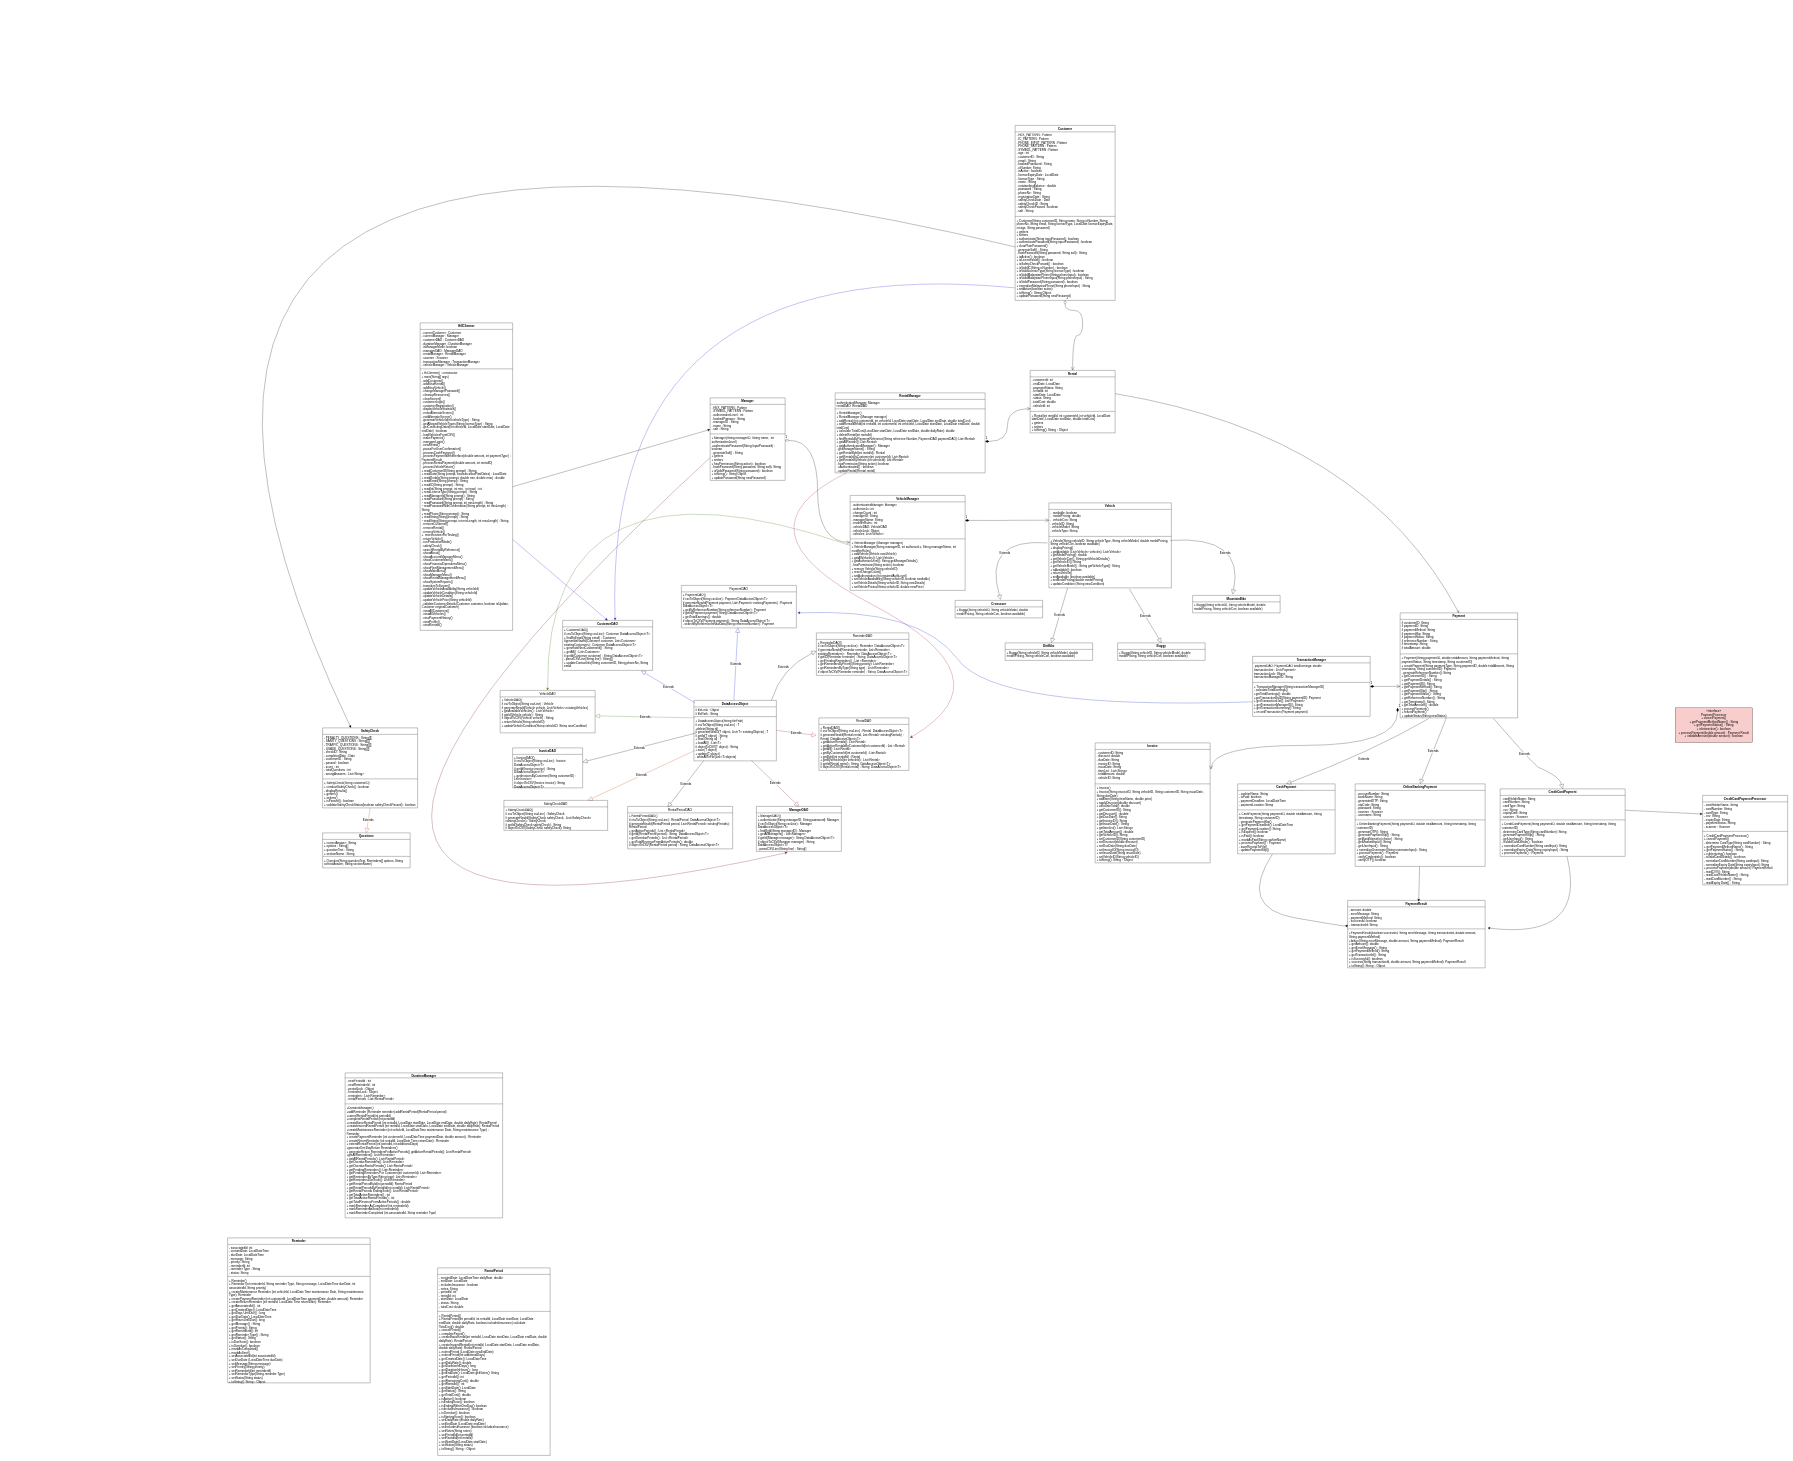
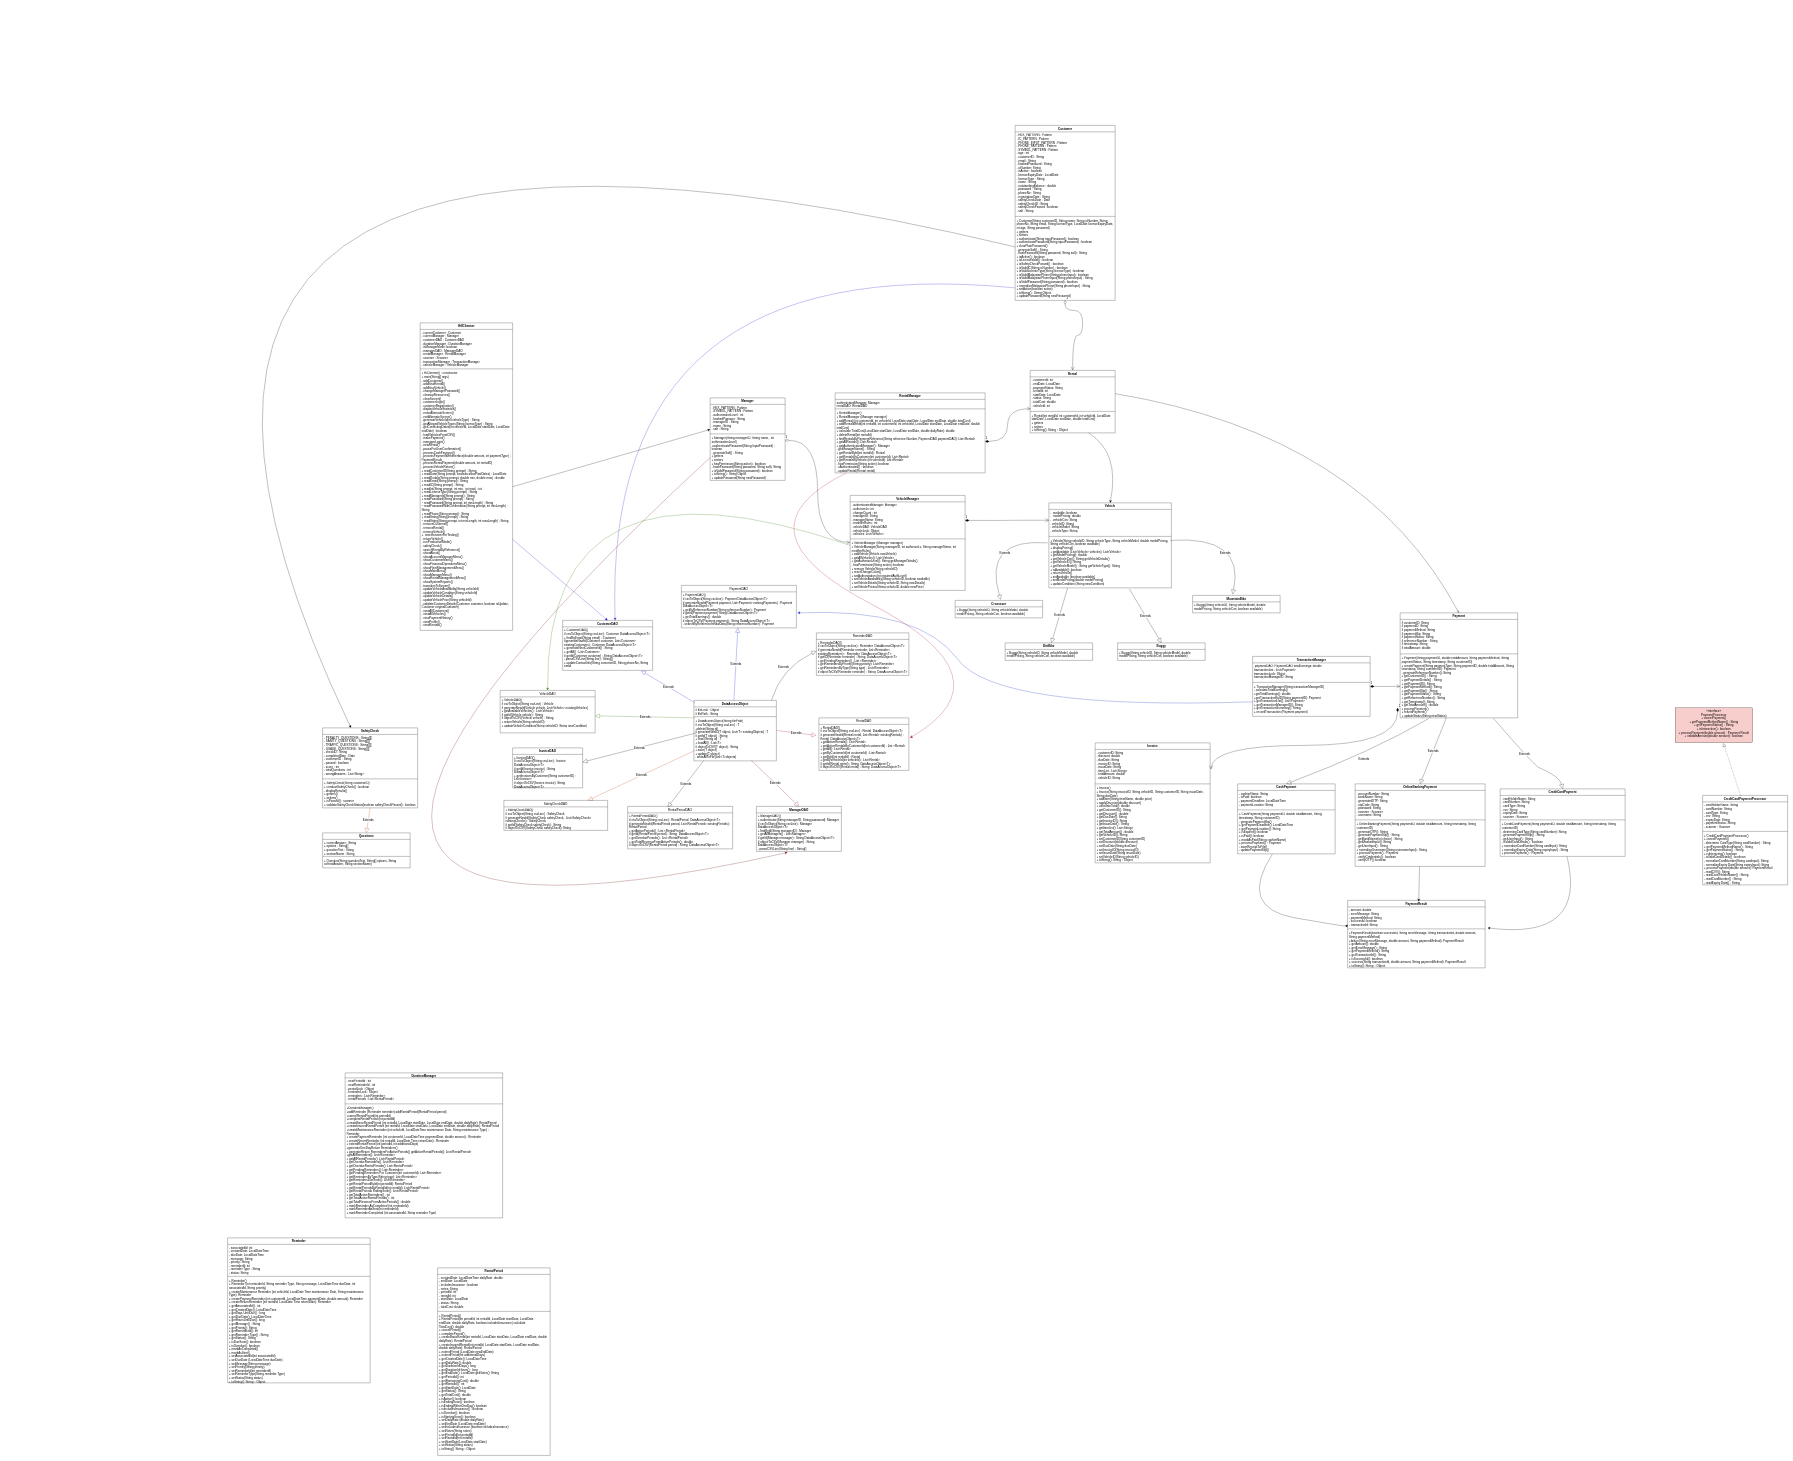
edge "+ Rental(int rentalld, int customerld, int vehicleld, LocalDate startDate, LocalDate endDate, double totalCost) + getters + setters + toString(): String ↑ Object" -> "Vehicle": added
edge "CreditCardPaymentProcessor" -> "«interface» PaymentProcessor + cancelPayment() + getPaymentMethodName() : String + getPaymentStatus() : String + isInteractive() : boolean + processPayment(double amount) : Payment Result + validateAmount(double amount) : boolean": added
node "+ SafetyCheck(String customerID) + conductSafetyCheck() : boolean - displayResults() + getters() + setters() + isPassed() : boolean + validateSafetyCheckStatus(boolean safetyCheckPassed) : boolean": label "+ SafetyCheck(String customerID) + conductSafetyCheck() : boolean - displayResults() + getters() + setters() + isPassed() : boolean + validateSafetyCheckStatus(boolean safetyCheckPassed) : boolean" -> "+ SafetyCheck(String customerID) + conductSafetyCheck() : boolean - displayResults() + getters() + setters() + isPassed() : scanner + validateSafetyCheckStatus(boolean safetyCheckPassed) : boolean"
edge "- cardHolderName: String - cardNumber: String - cardType: String - cvv: String - expiryDate: String - scanner : Scanner" -> "- cardHolderName: String - cardNumber: String - cardType: String - cvv: String - expiryDate: String - paymentStatus: String - scanner : Scanner": removed
node "+ Question(String questionText, Reminders[] options, String correctAnswer, String sectionName)": label "+ Question(String questionText, Reminders[] options, String correctAnswer, String sectionName)" -> "+ Question(String questionText, String[] options, String correctAnswer, String sectionName)"
